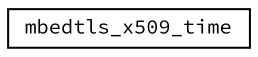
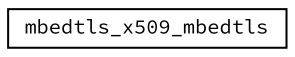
node "mbedtls_x509_time": label "mbedtls_x509_time" -> "mbedtls_x509_mbedtls"
